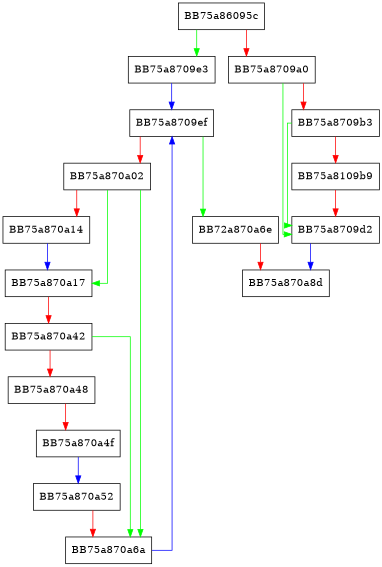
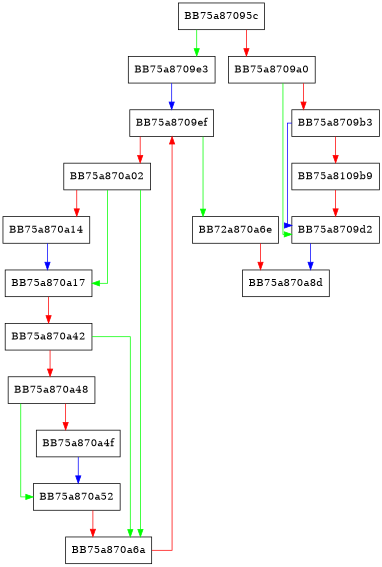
node "BB75a86095c": label "BB75a86095c" -> "BB75a87095c"
edge "BB75a8709b3" -> "BB75a8709d2": color green -> blue
edge "BB75a870a6a" -> "BB75a8709ef": color blue -> red
edge "BB75a870a48" -> "BB75a870a52": added
